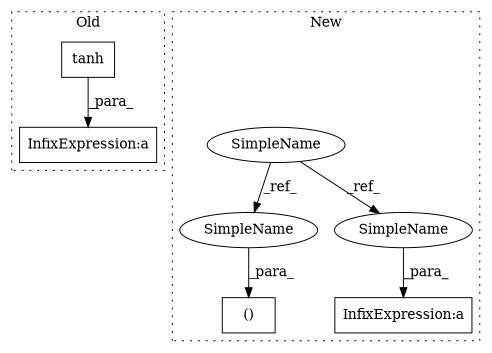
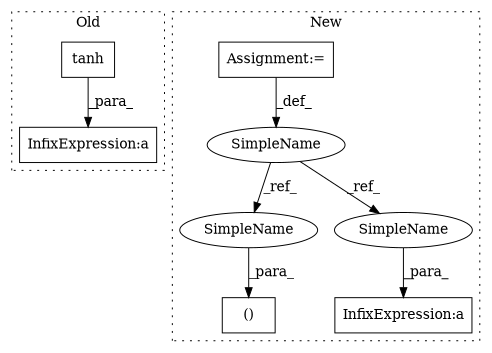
node "Assignment:=": added
